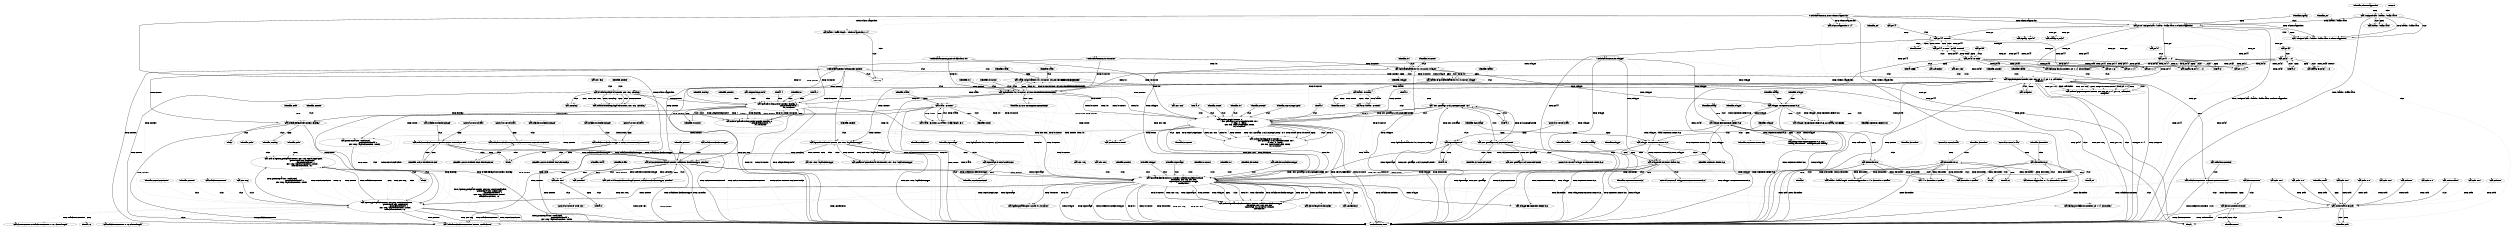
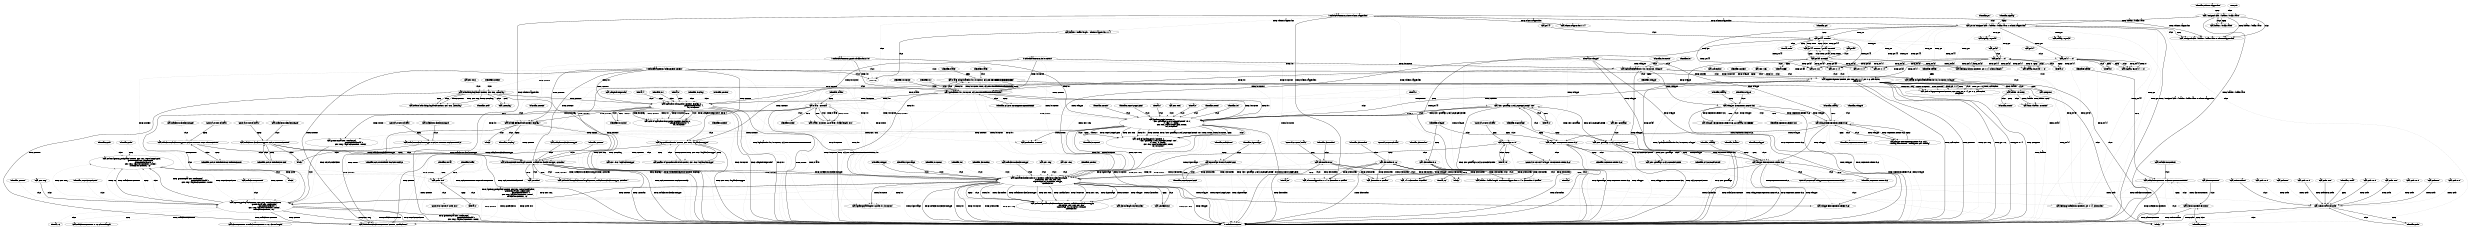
node "(MethodParameterIn,int toktype)": label "(MethodParameterIn,int toktype)" -> "(Literal,int toktype)"
edge "(Call,ptr[5] != 0xFF)" -> "(Call,ptr + 6)": style bold -> dotted
node "(Call,ctx->gss_flags)": added
node "(Call,md5cksum.checksum_unsigned = CKSUMTYPE_RSA_MD5)": label "(Call,md5cksum.checksum_unsigned = CKSUMTYPE_RSA_MD5)" -> "(Call,md5cksum.checksum_type = CKSUMTYPE_RSA_MD5)"
edge "(Call,md5cksum.checksum_type = CKSUMTYPE_HMAC_SHA1_DES3)" -> "(Identifier,CKSUMTYPE_HMAC_SHA1_DES3)": style bold -> dotted
